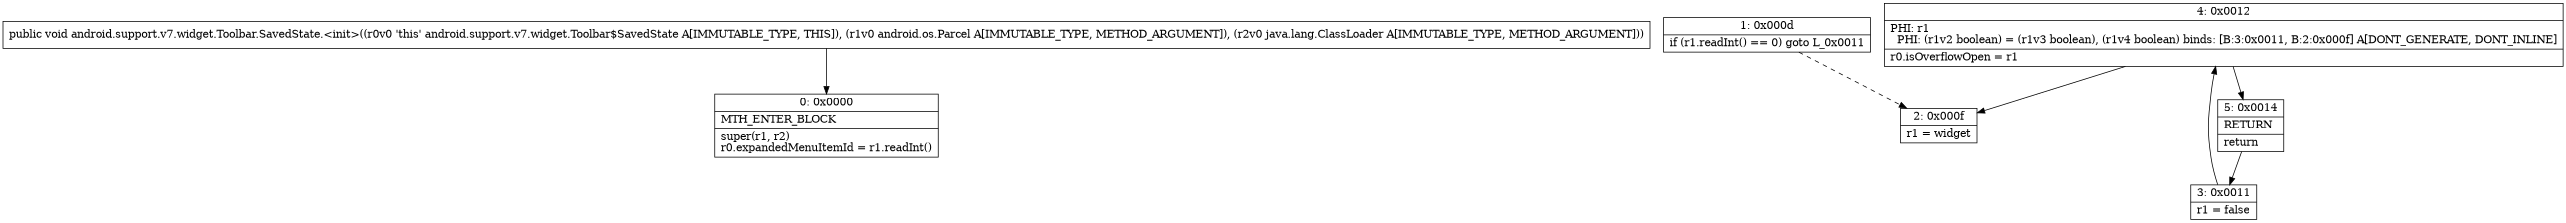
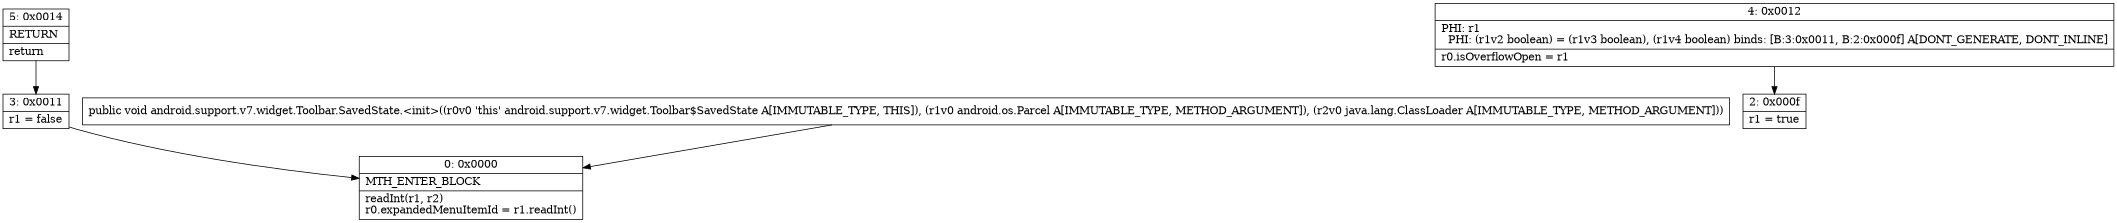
node "1: 0x000d": removed
edge "4: 0x0012" -> "5: 0x0014": removed
edge "3: 0x0011" -> "4: 0x0012": now "3: 0x0011" -> "0: 0x0000"
node "2: 0x000f": text "r1 = widget" -> "r1 = true"
node "0: 0x0000": text "super(r1, r2)" -> "readInt(r1, r2)"
